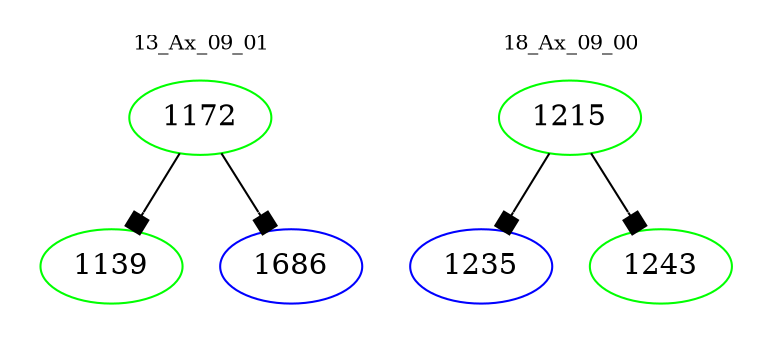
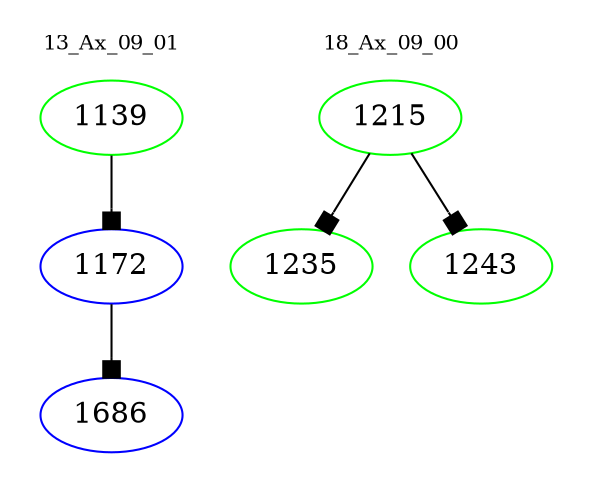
node "1172": color green -> blue
edge "1172" -> "1139": reversed
node "1235": color blue -> green
